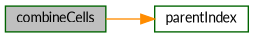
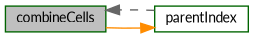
edge "parentIndex" -> "combineCells": added
